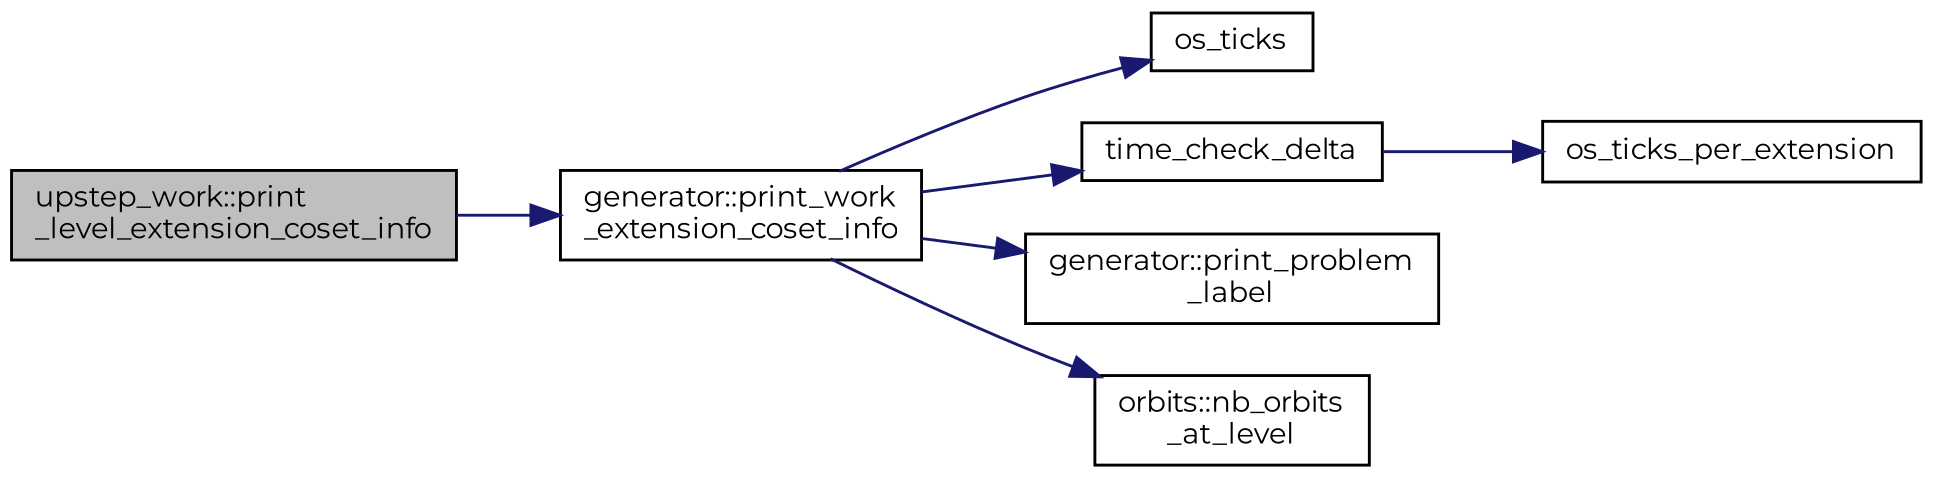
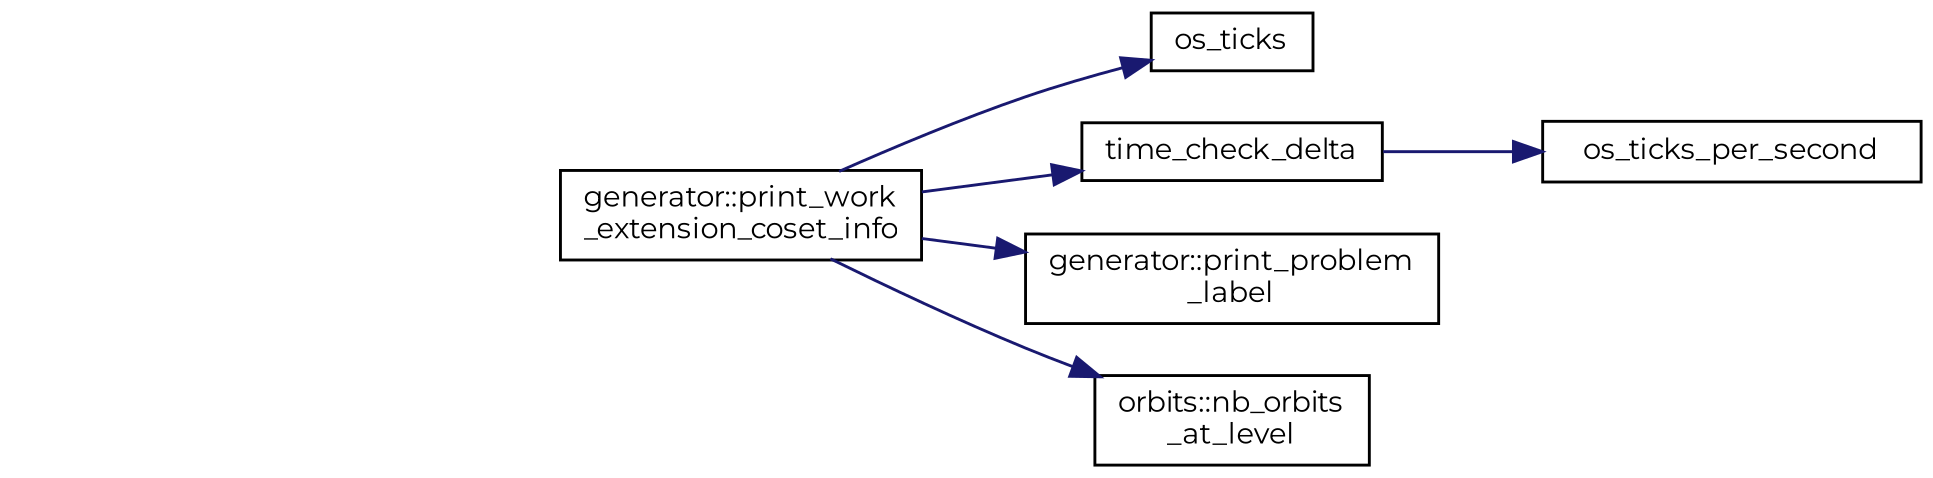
node "os_ticks_per_extension": label "os_ticks_per_extension" -> "os_ticks_per_second"
node "upstep_work::print _level_extension_coset_info": removed
